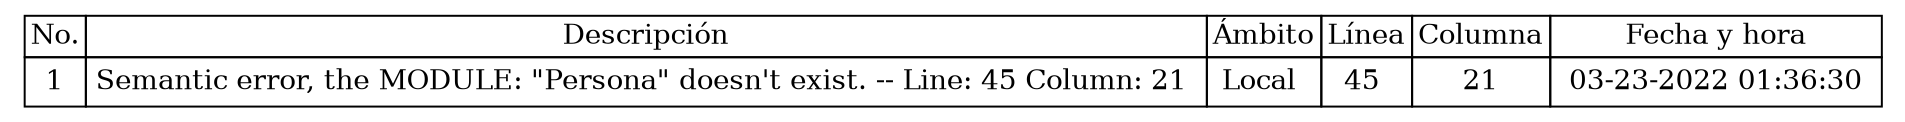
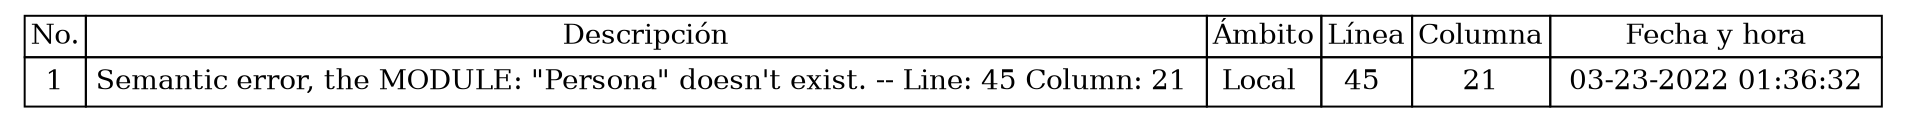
node "No.": text "03-23-2022 01:36:30" -> "03-23-2022 01:36:32"
